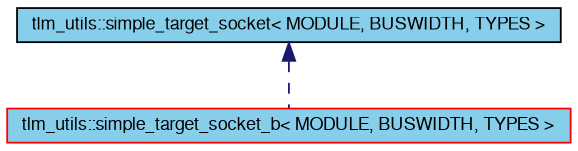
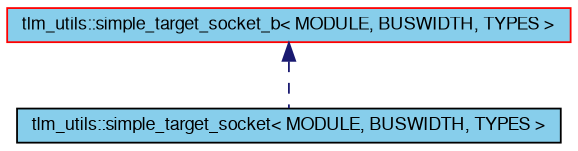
edge "tlm_utils::simple_target_socket_b< MODULE, BUSWIDTH, TYPES >" -> "tlm_utils::simple_target_socket< MODULE, BUSWIDTH, TYPES >": reversed
